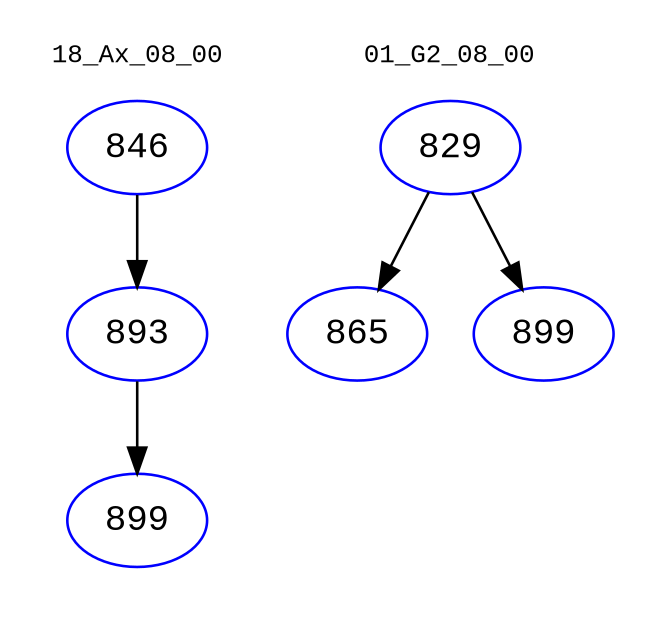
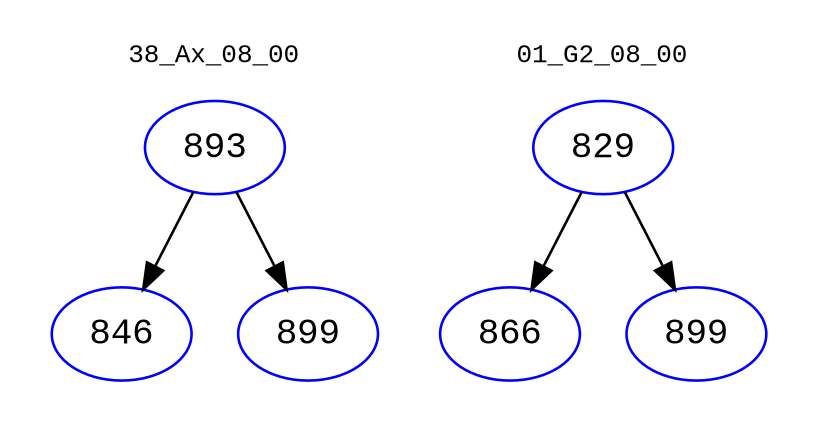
cluster "18_Ax_08_00": label "18_Ax_08_00" -> "38_Ax_08_00"
edge "846" -> "893": reversed
node "865": label "865" -> "866"
